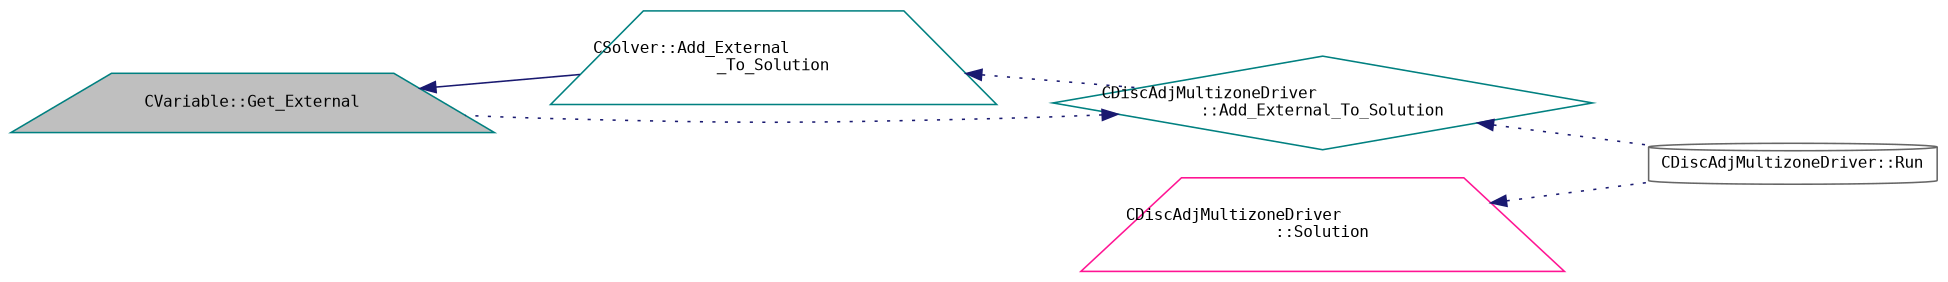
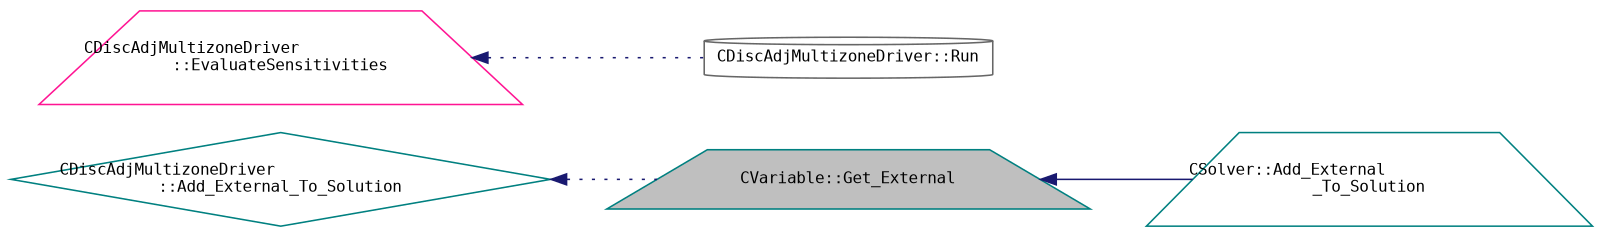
edge "CDiscAdjMultizoneDriver ::Add_External_To_Solution" -> "CSolver::Add_External _To_Solution": removed
edge "CDiscAdjMultizoneDriver::Run" -> "CDiscAdjMultizoneDriver ::Add_External_To_Solution": removed
node "CDiscAdjMultizoneDriver ::Solution": label "CDiscAdjMultizoneDriver ::Solution" -> "CDiscAdjMultizoneDriver ::EvaluateSensitivities"
